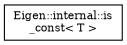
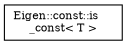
node "Eigen::internal::is _const< T >": label "Eigen::internal::is _const< T >" -> "Eigen::const::is _const< T >"
